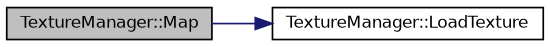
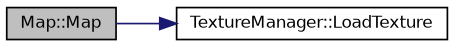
node "TextureManager::Map": label "TextureManager::Map" -> "Map::Map"
